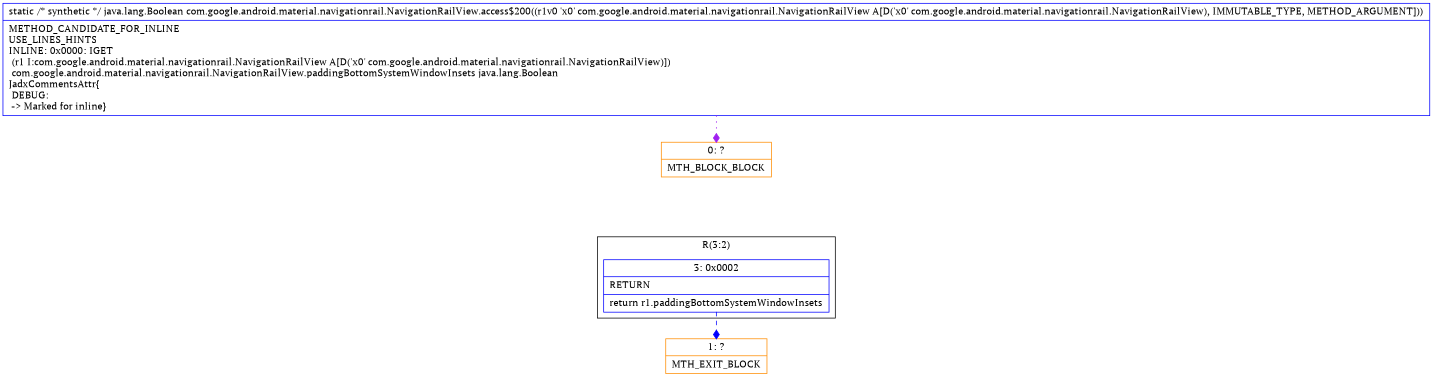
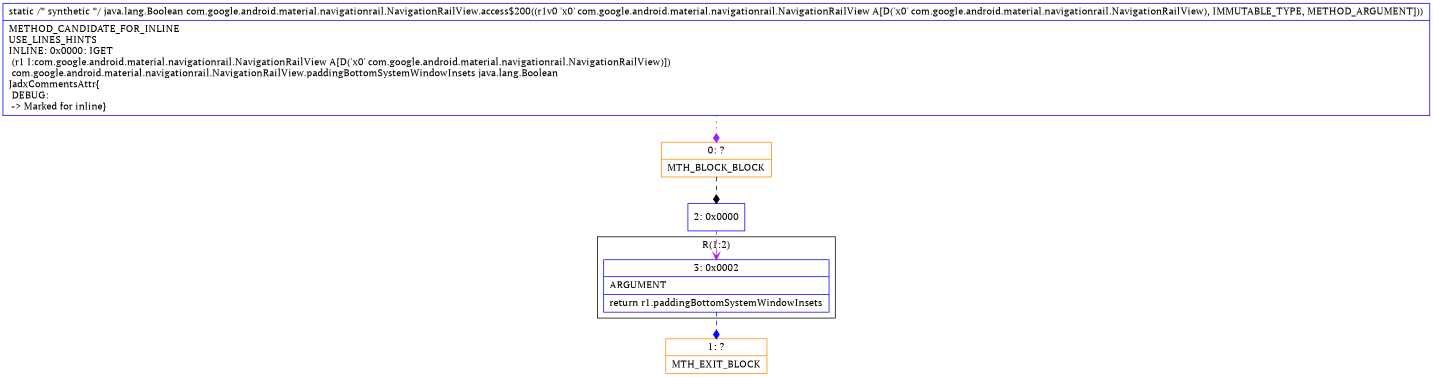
node "2: 0x0000": added
cluster "R(3:2)": label "R(3:2)" -> "R(1:2)"
node "3: 0x0002": text "RETURN" -> "ARGUMENT"
